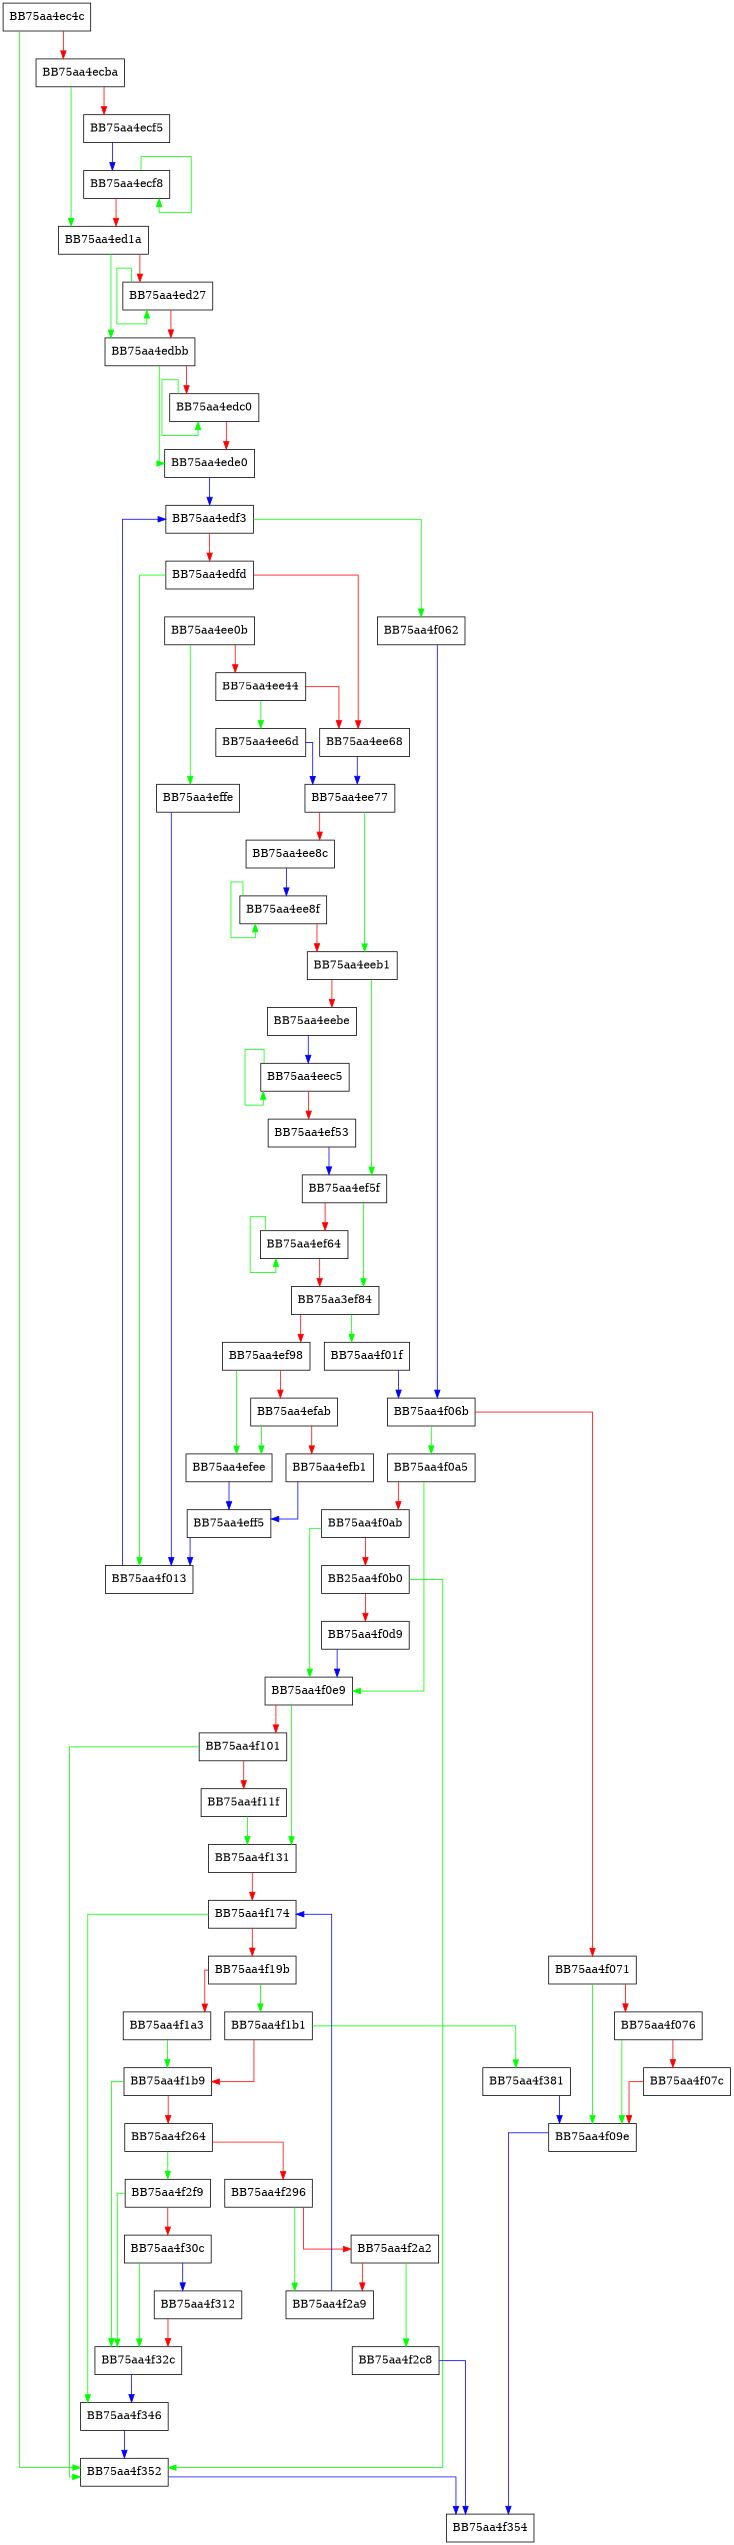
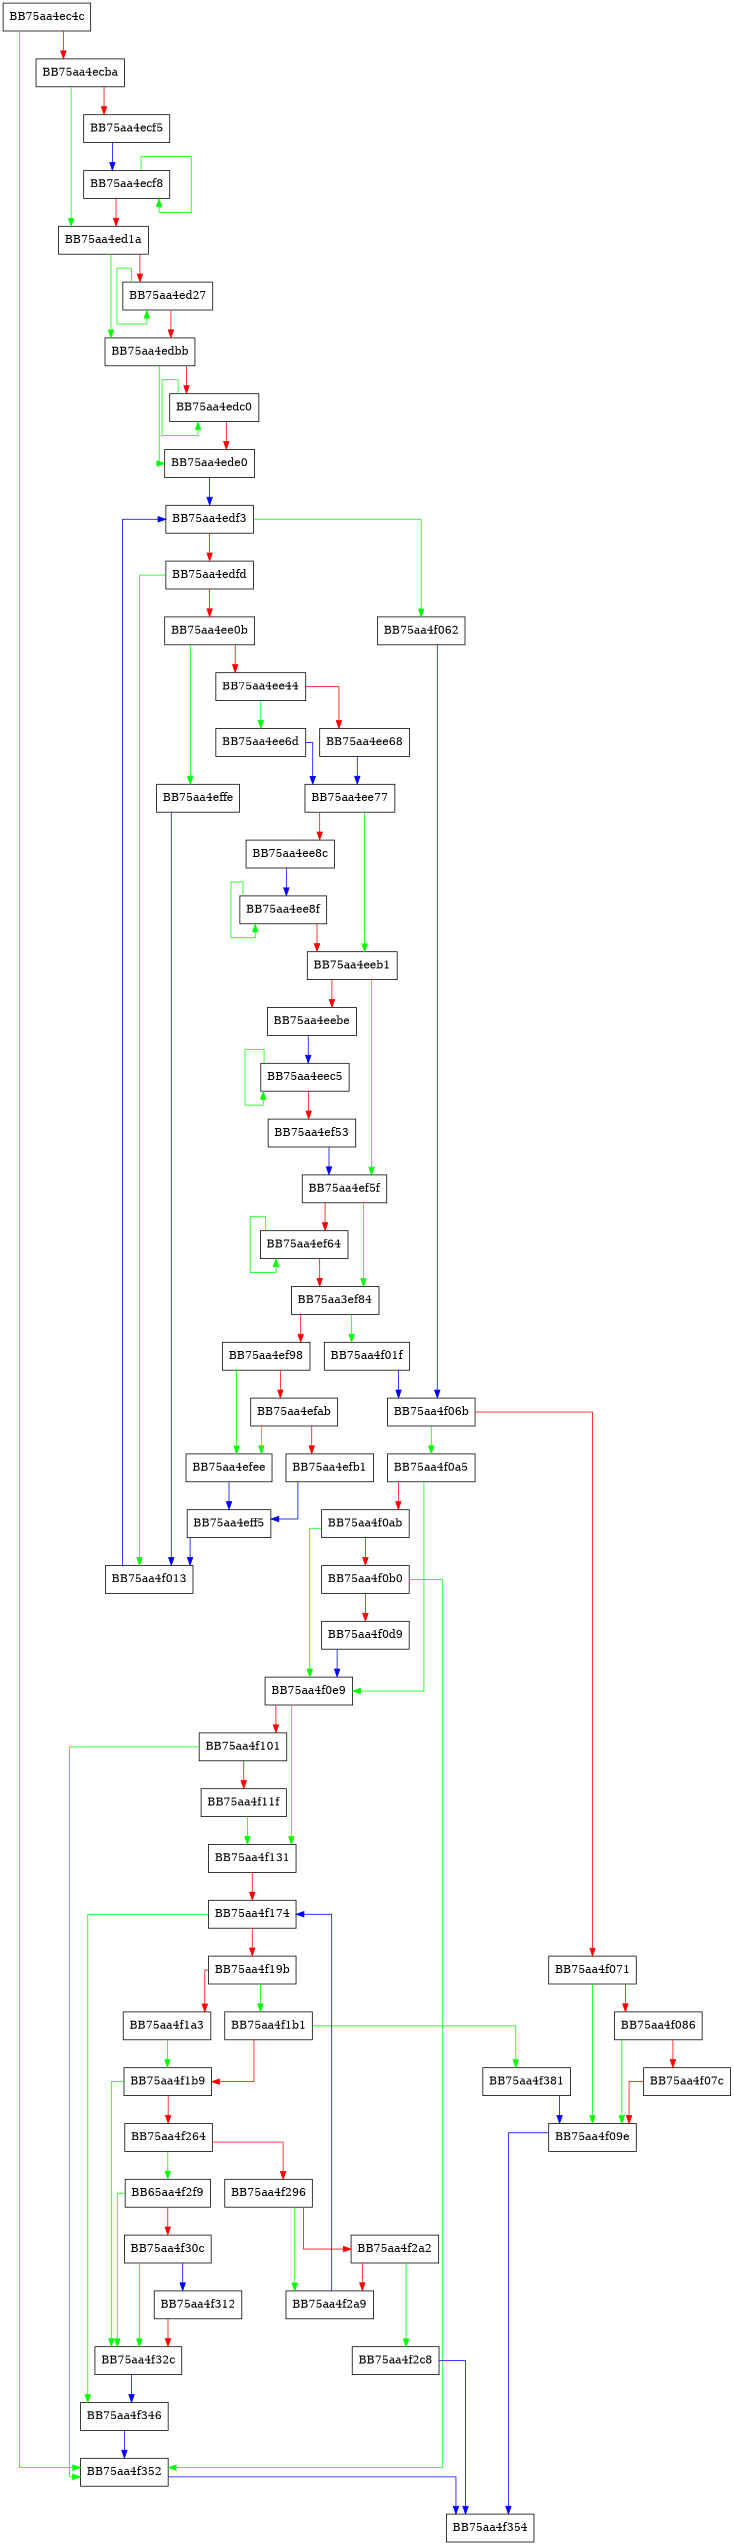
edge "BB75aa4edfd" -> "BB75aa4ee68": now "BB75aa4edfd" -> "BB75aa4ee0b"
node "BB25aa4f0b0": label "BB25aa4f0b0" -> "BB75aa4f0b0"
node "BB75aa4f076": label "BB75aa4f076" -> "BB75aa4f086"
node "BB75aa4f2f9": label "BB75aa4f2f9" -> "BB65aa4f2f9"
